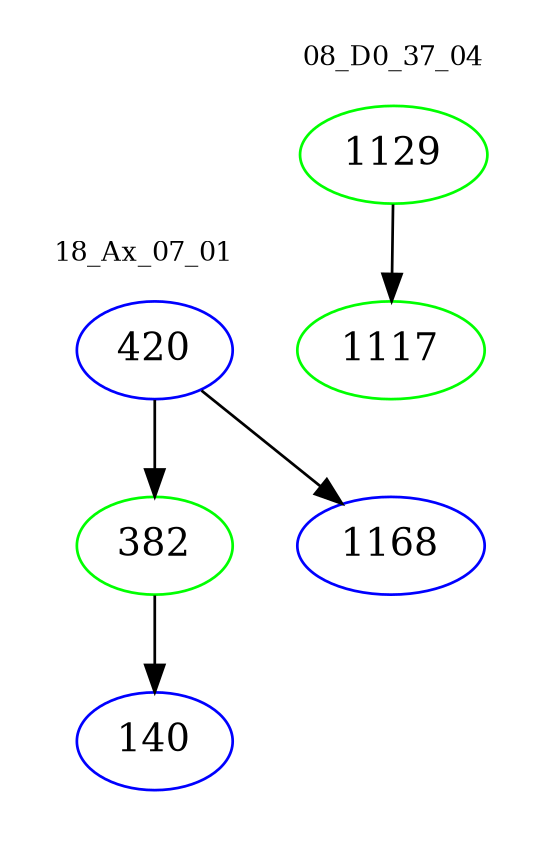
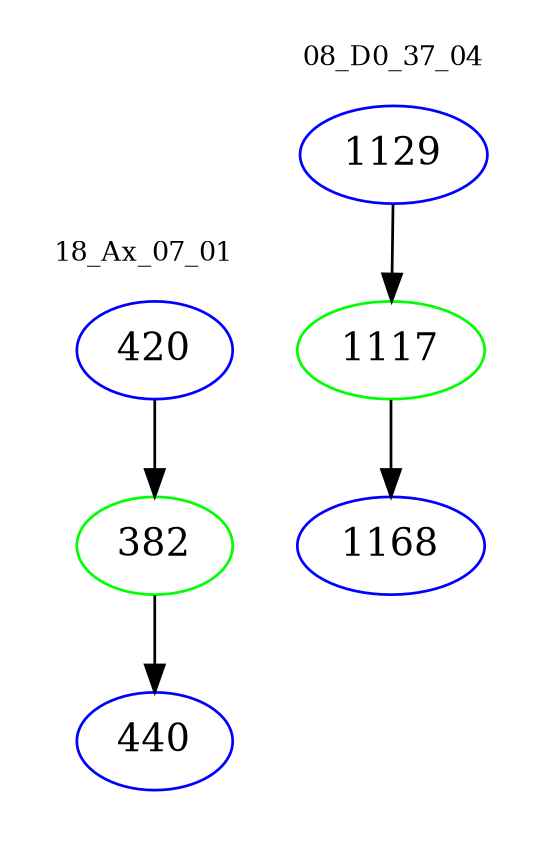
node "1129": color green -> blue
edge "420" -> "1168": now "1117" -> "1168"
node "140": label "140" -> "440"
